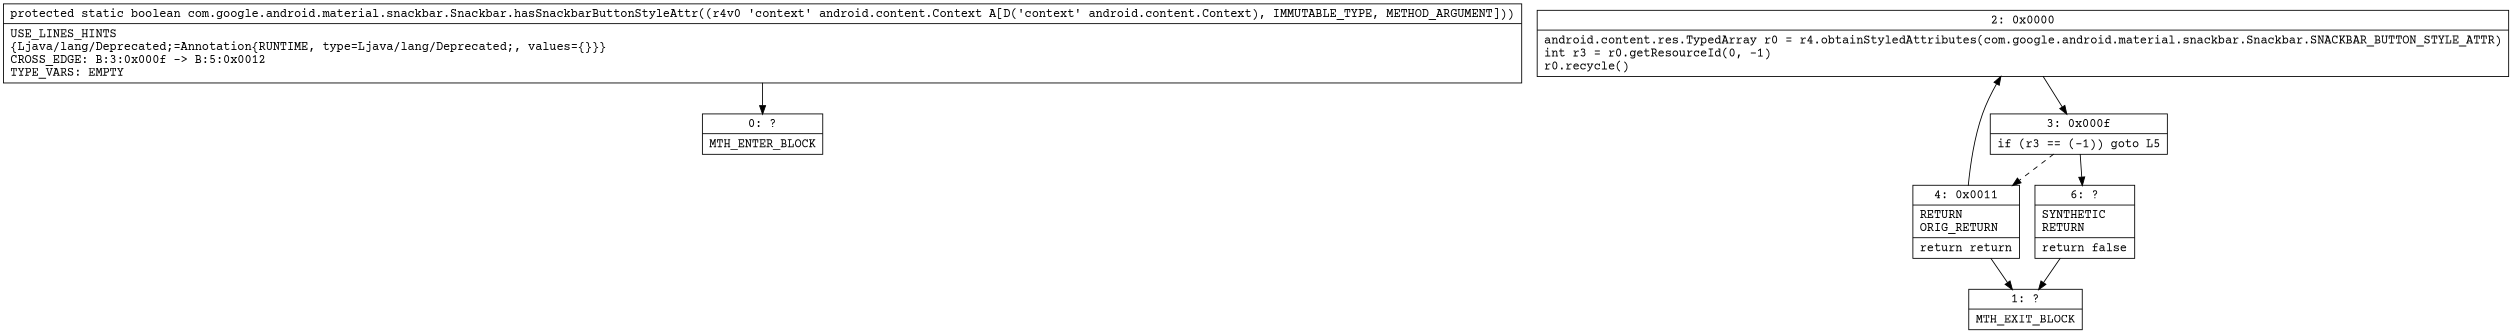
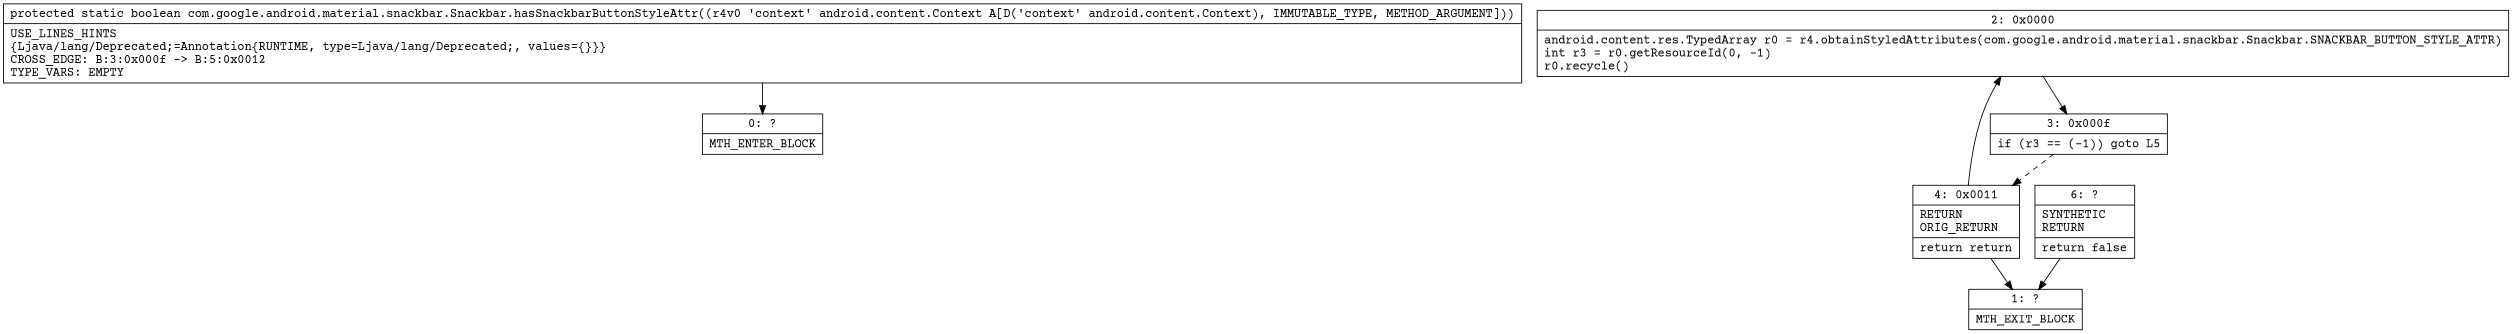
edge "3: 0x000f" -> "6: ?": removed
